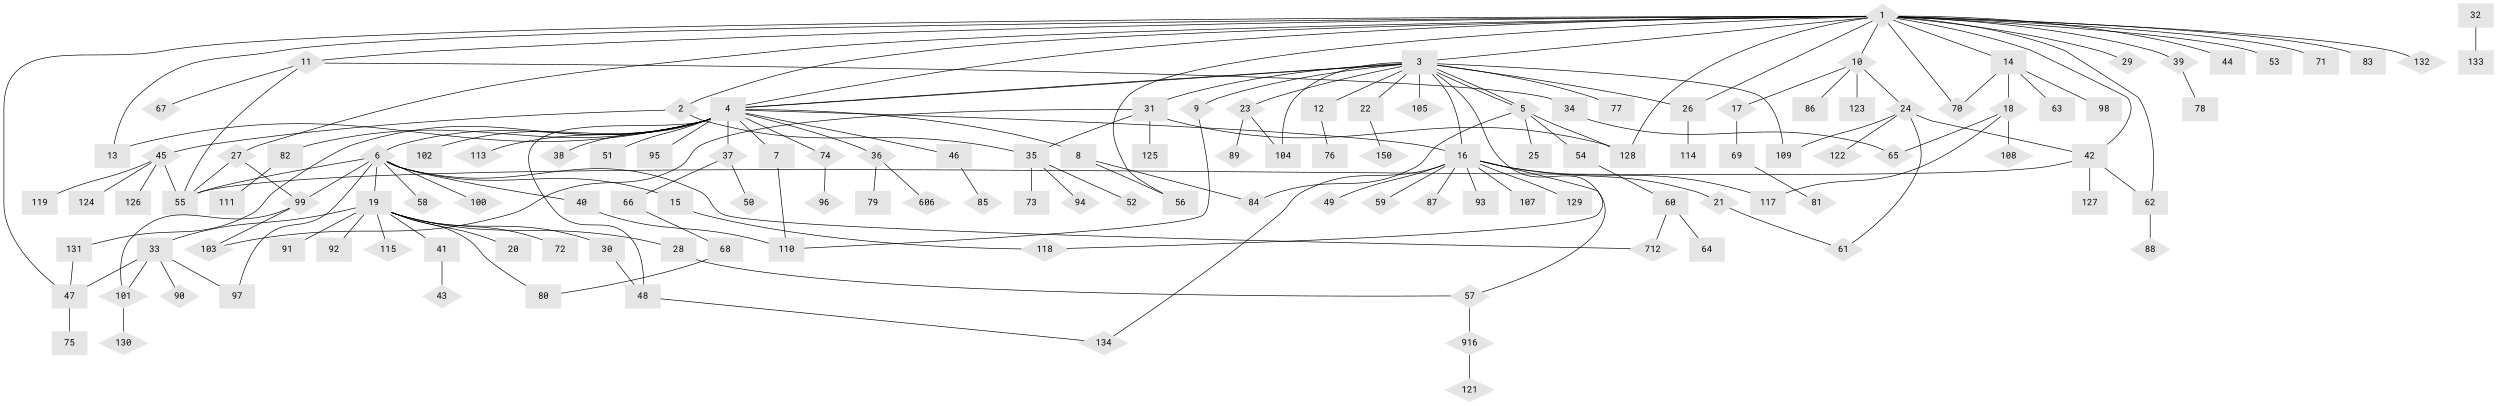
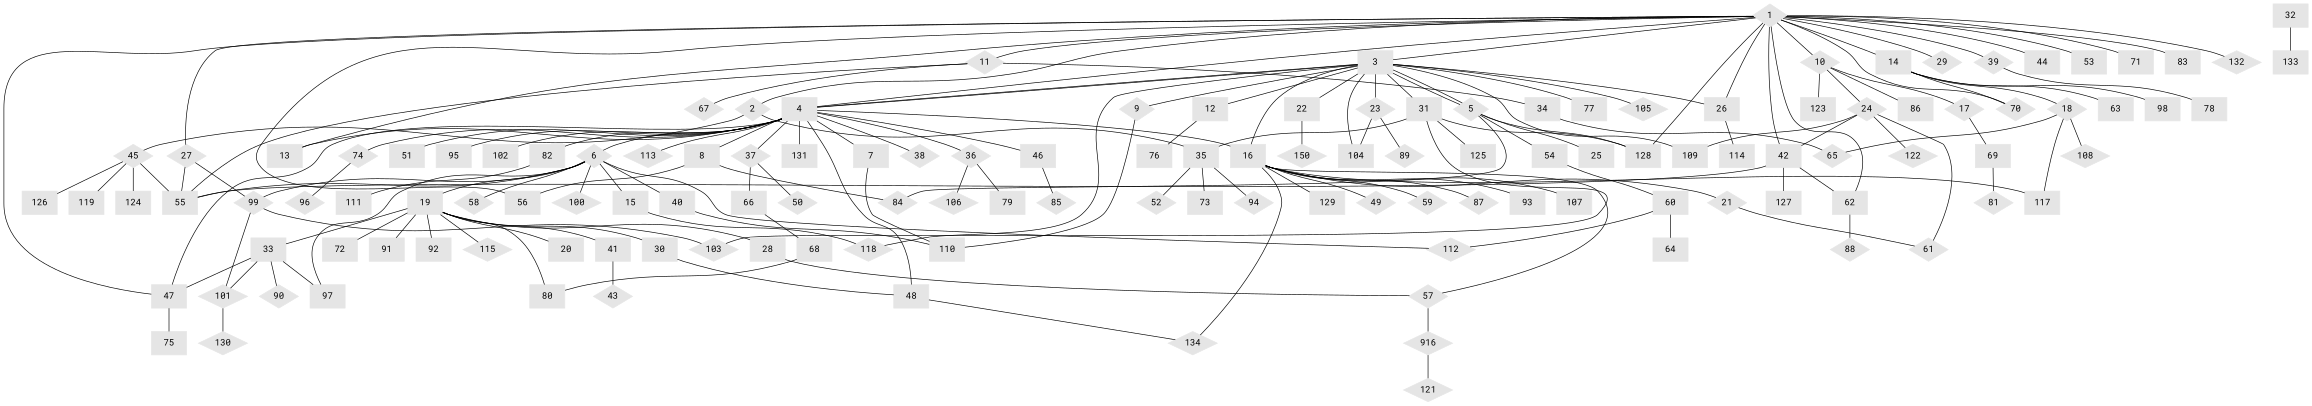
node "606": label "606" -> "106"
node "712": label "712" -> "112"
edge "131" -- "47": now "4" -- "47"
